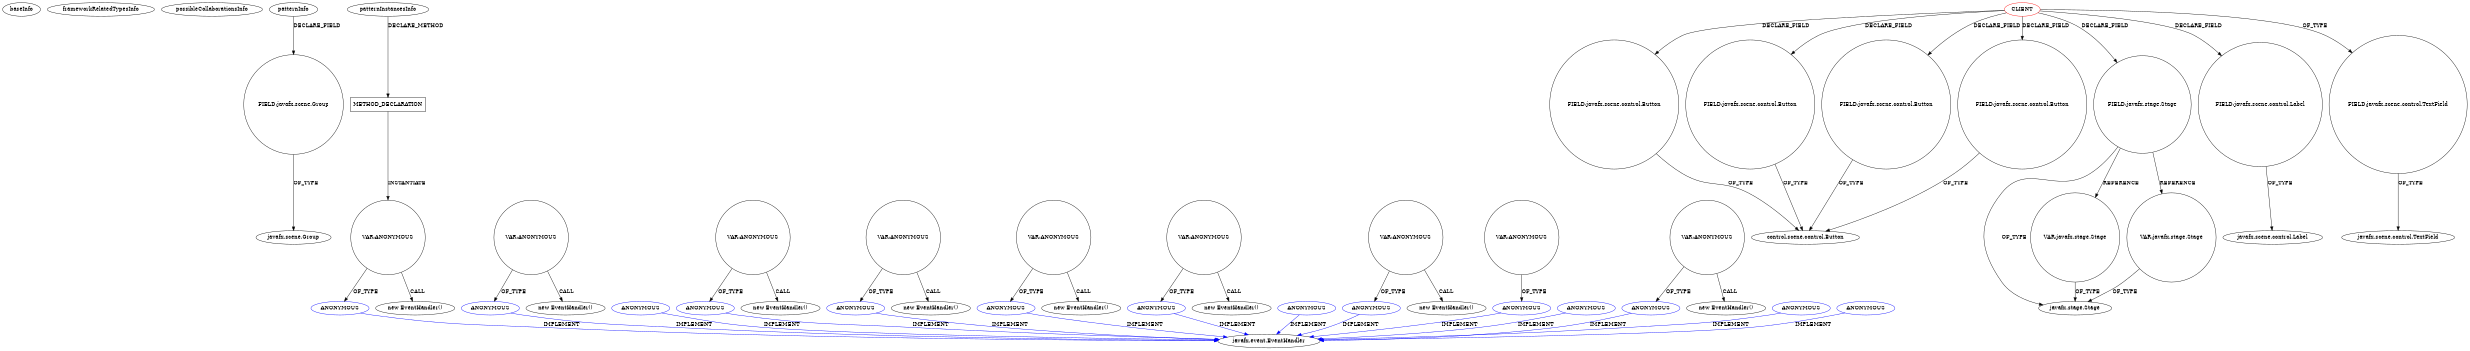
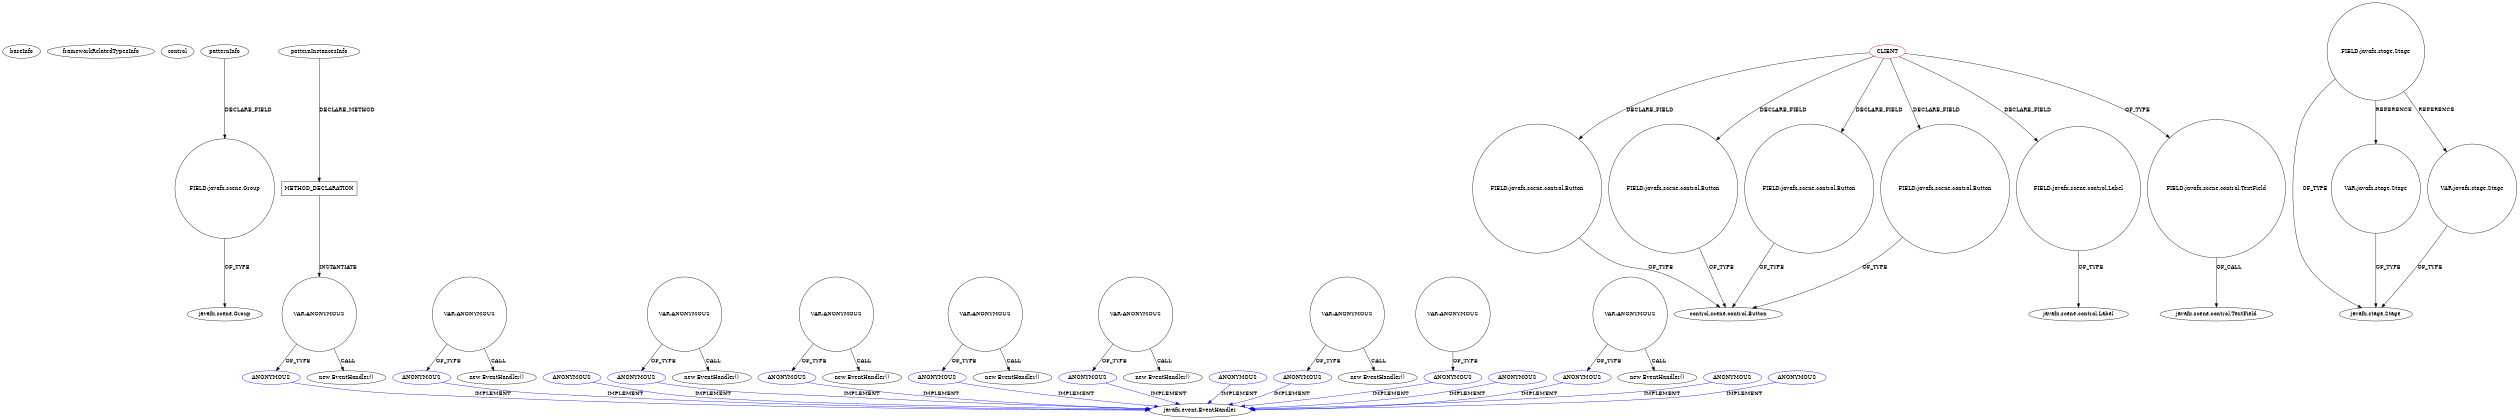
node "possibleCollaborationsInfo": label "possibleCollaborationsInfo" -> "control"
edge "CLIENT" -> "FIELD:javafx.stage.Stage": removed, label "DECLARE_FIELD"
edge "FIELD:javafx.scene.control.TextField" -> "javafx.scene.control.TextField": label "OF_TYPE" -> "OF_CALL"
